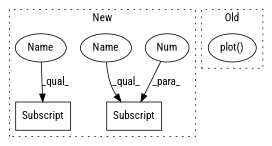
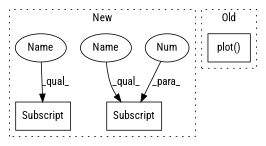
node "plot()": shape ellipse -> box
